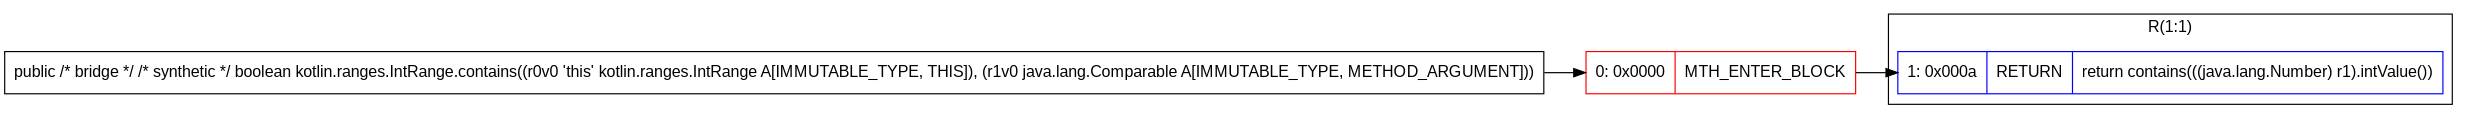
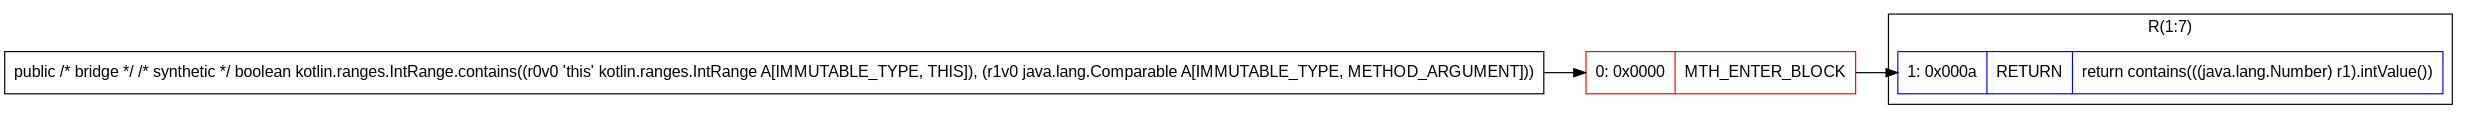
cluster "R(1:1)": label "R(1:1)" -> "R(1:7)"
